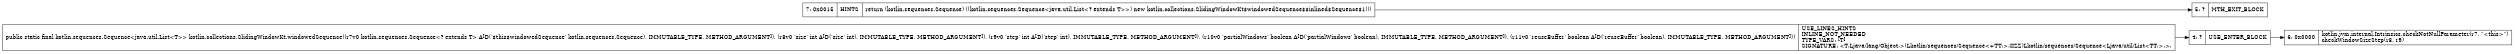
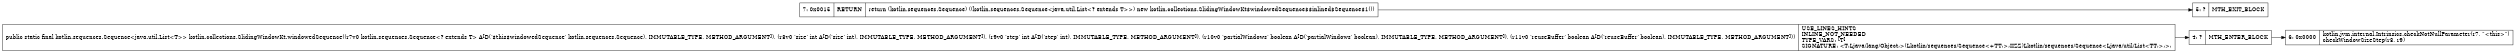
node "7: 0x0015": text "HINTS" -> "RETURN"
node "4: ?": text "USE_ENTER_BLOCK" -> "MTH_ENTER_BLOCK"
